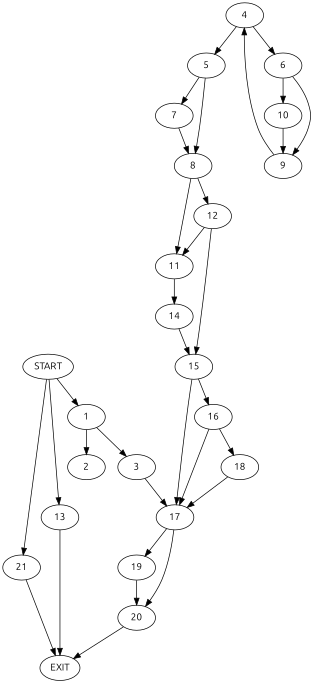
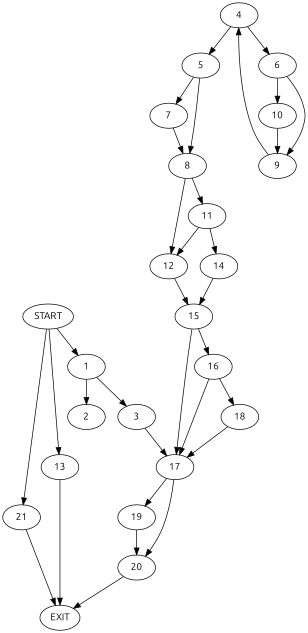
edge "12" -> "11": reversed
